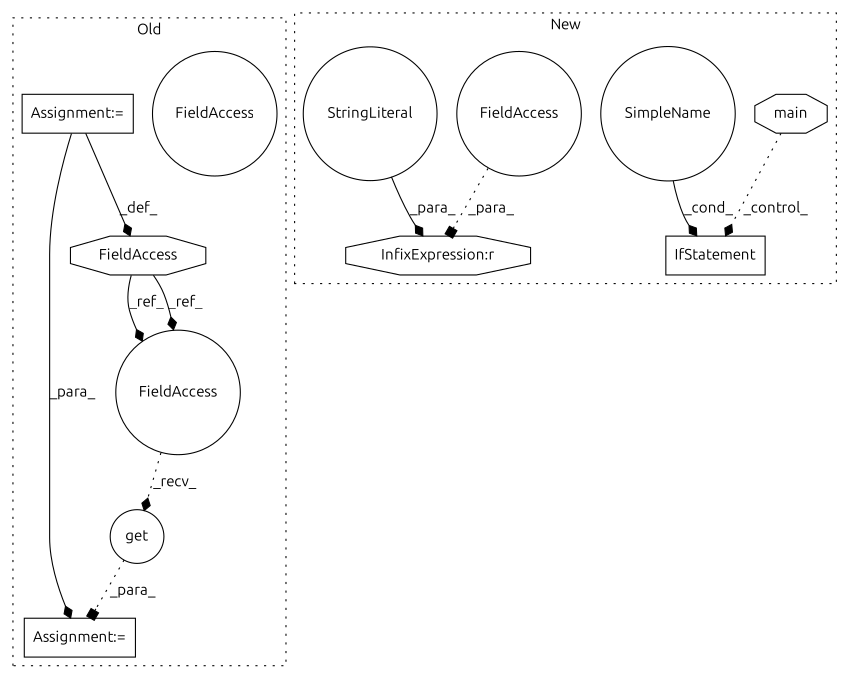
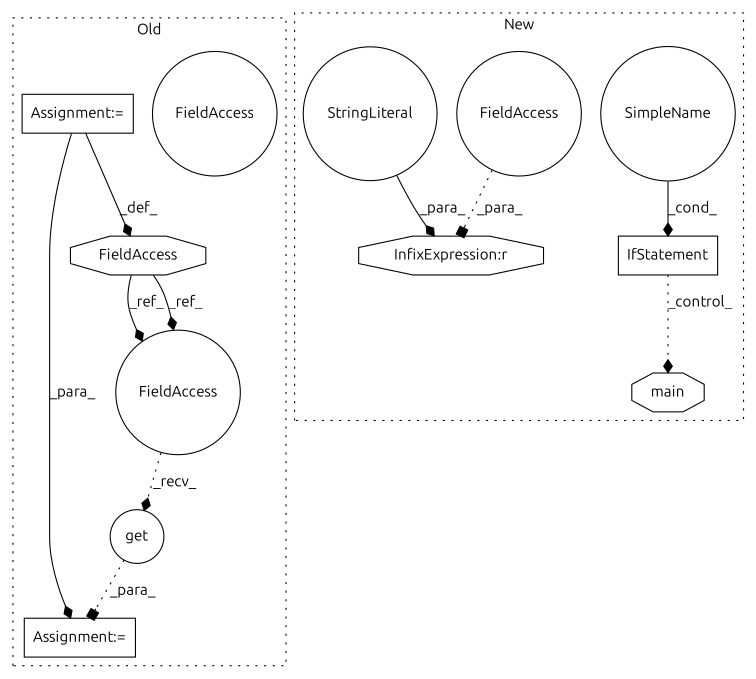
edge "main" -> "IfStatement": reversed
